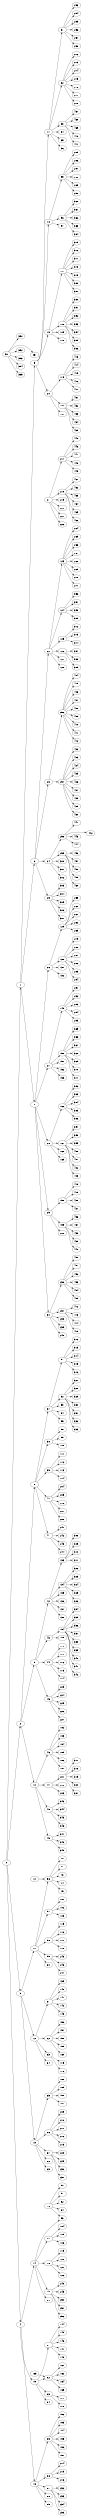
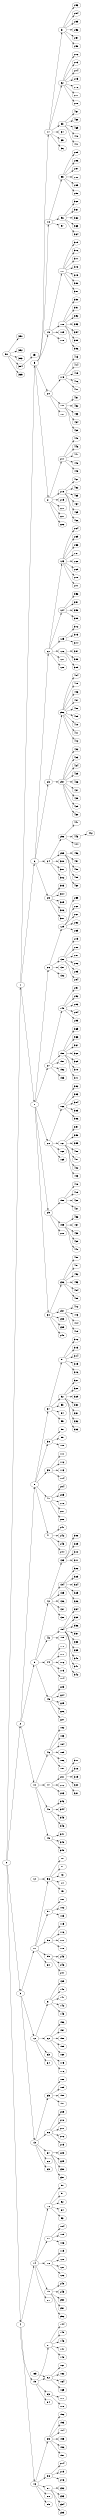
edge "50" -> "351": now "354" -> "351"
edge "5" -> "21": added
edge "298" -> "442": now "443" -> "442"
edge "14" -> "93": now "14" -> "76"
